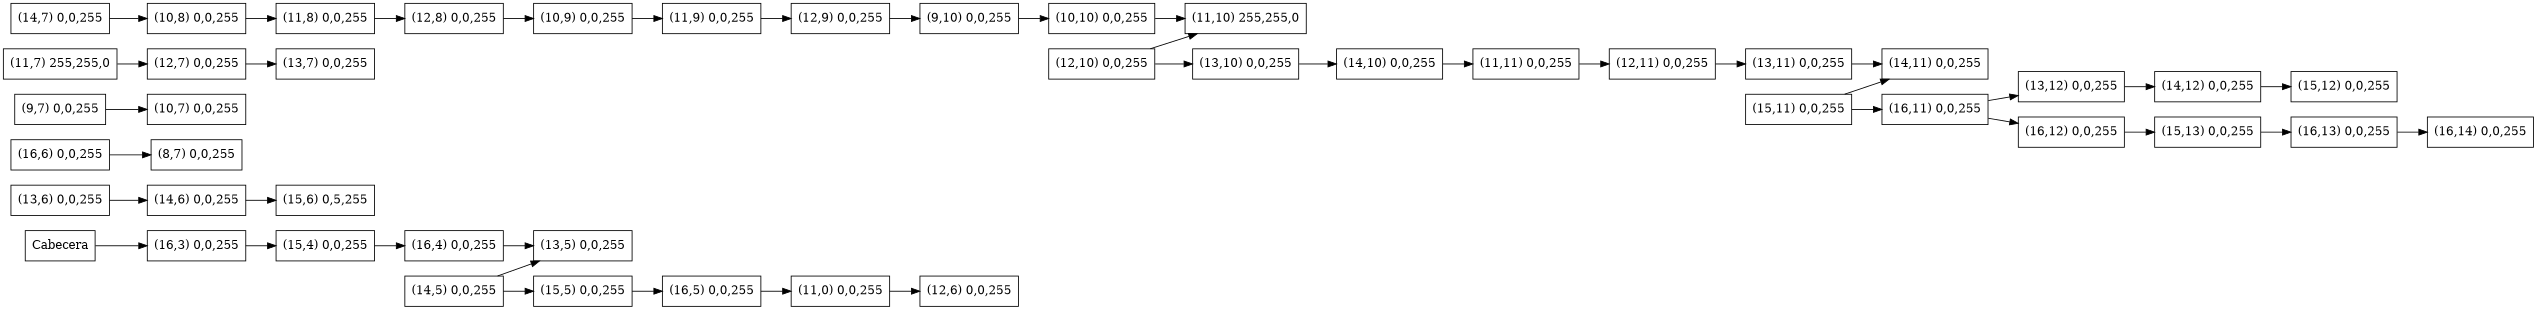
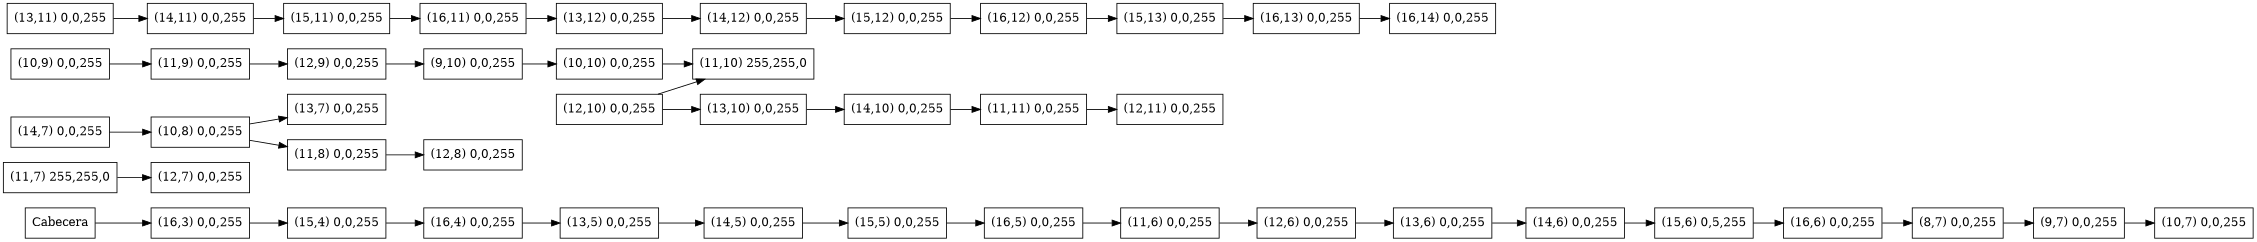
edge "(12,8) 0,0,255" -> "(10,9) 0,0,255": removed
edge "(12,7) 0,0,255" -> "(13,7) 0,0,255": now "(10,8) 0,0,255" -> "(13,7) 0,0,255"
edge "(12,11) 0,0,255" -> "(13,11) 0,0,255": removed
edge "(15,11) 0,0,255" -> "(14,11) 0,0,255": reversed
edge "(16,11) 0,0,255" -> "(16,12) 0,0,255": now "(15,12) 0,0,255" -> "(16,12) 0,0,255"
edge "(12,6) 0,0,255" -> "(13,6) 0,0,255": added
edge "(15,6) 0,5,255" -> "(16,6) 0,0,255": added
edge "(8,7) 0,0,255" -> "(9,7) 0,0,255": added
edge "(14,5) 0,0,255" -> "(13,5) 0,0,255": reversed
node "(11,0) 0,0,255": label "(11,0) 0,0,255" -> "(11,6) 0,0,255"
